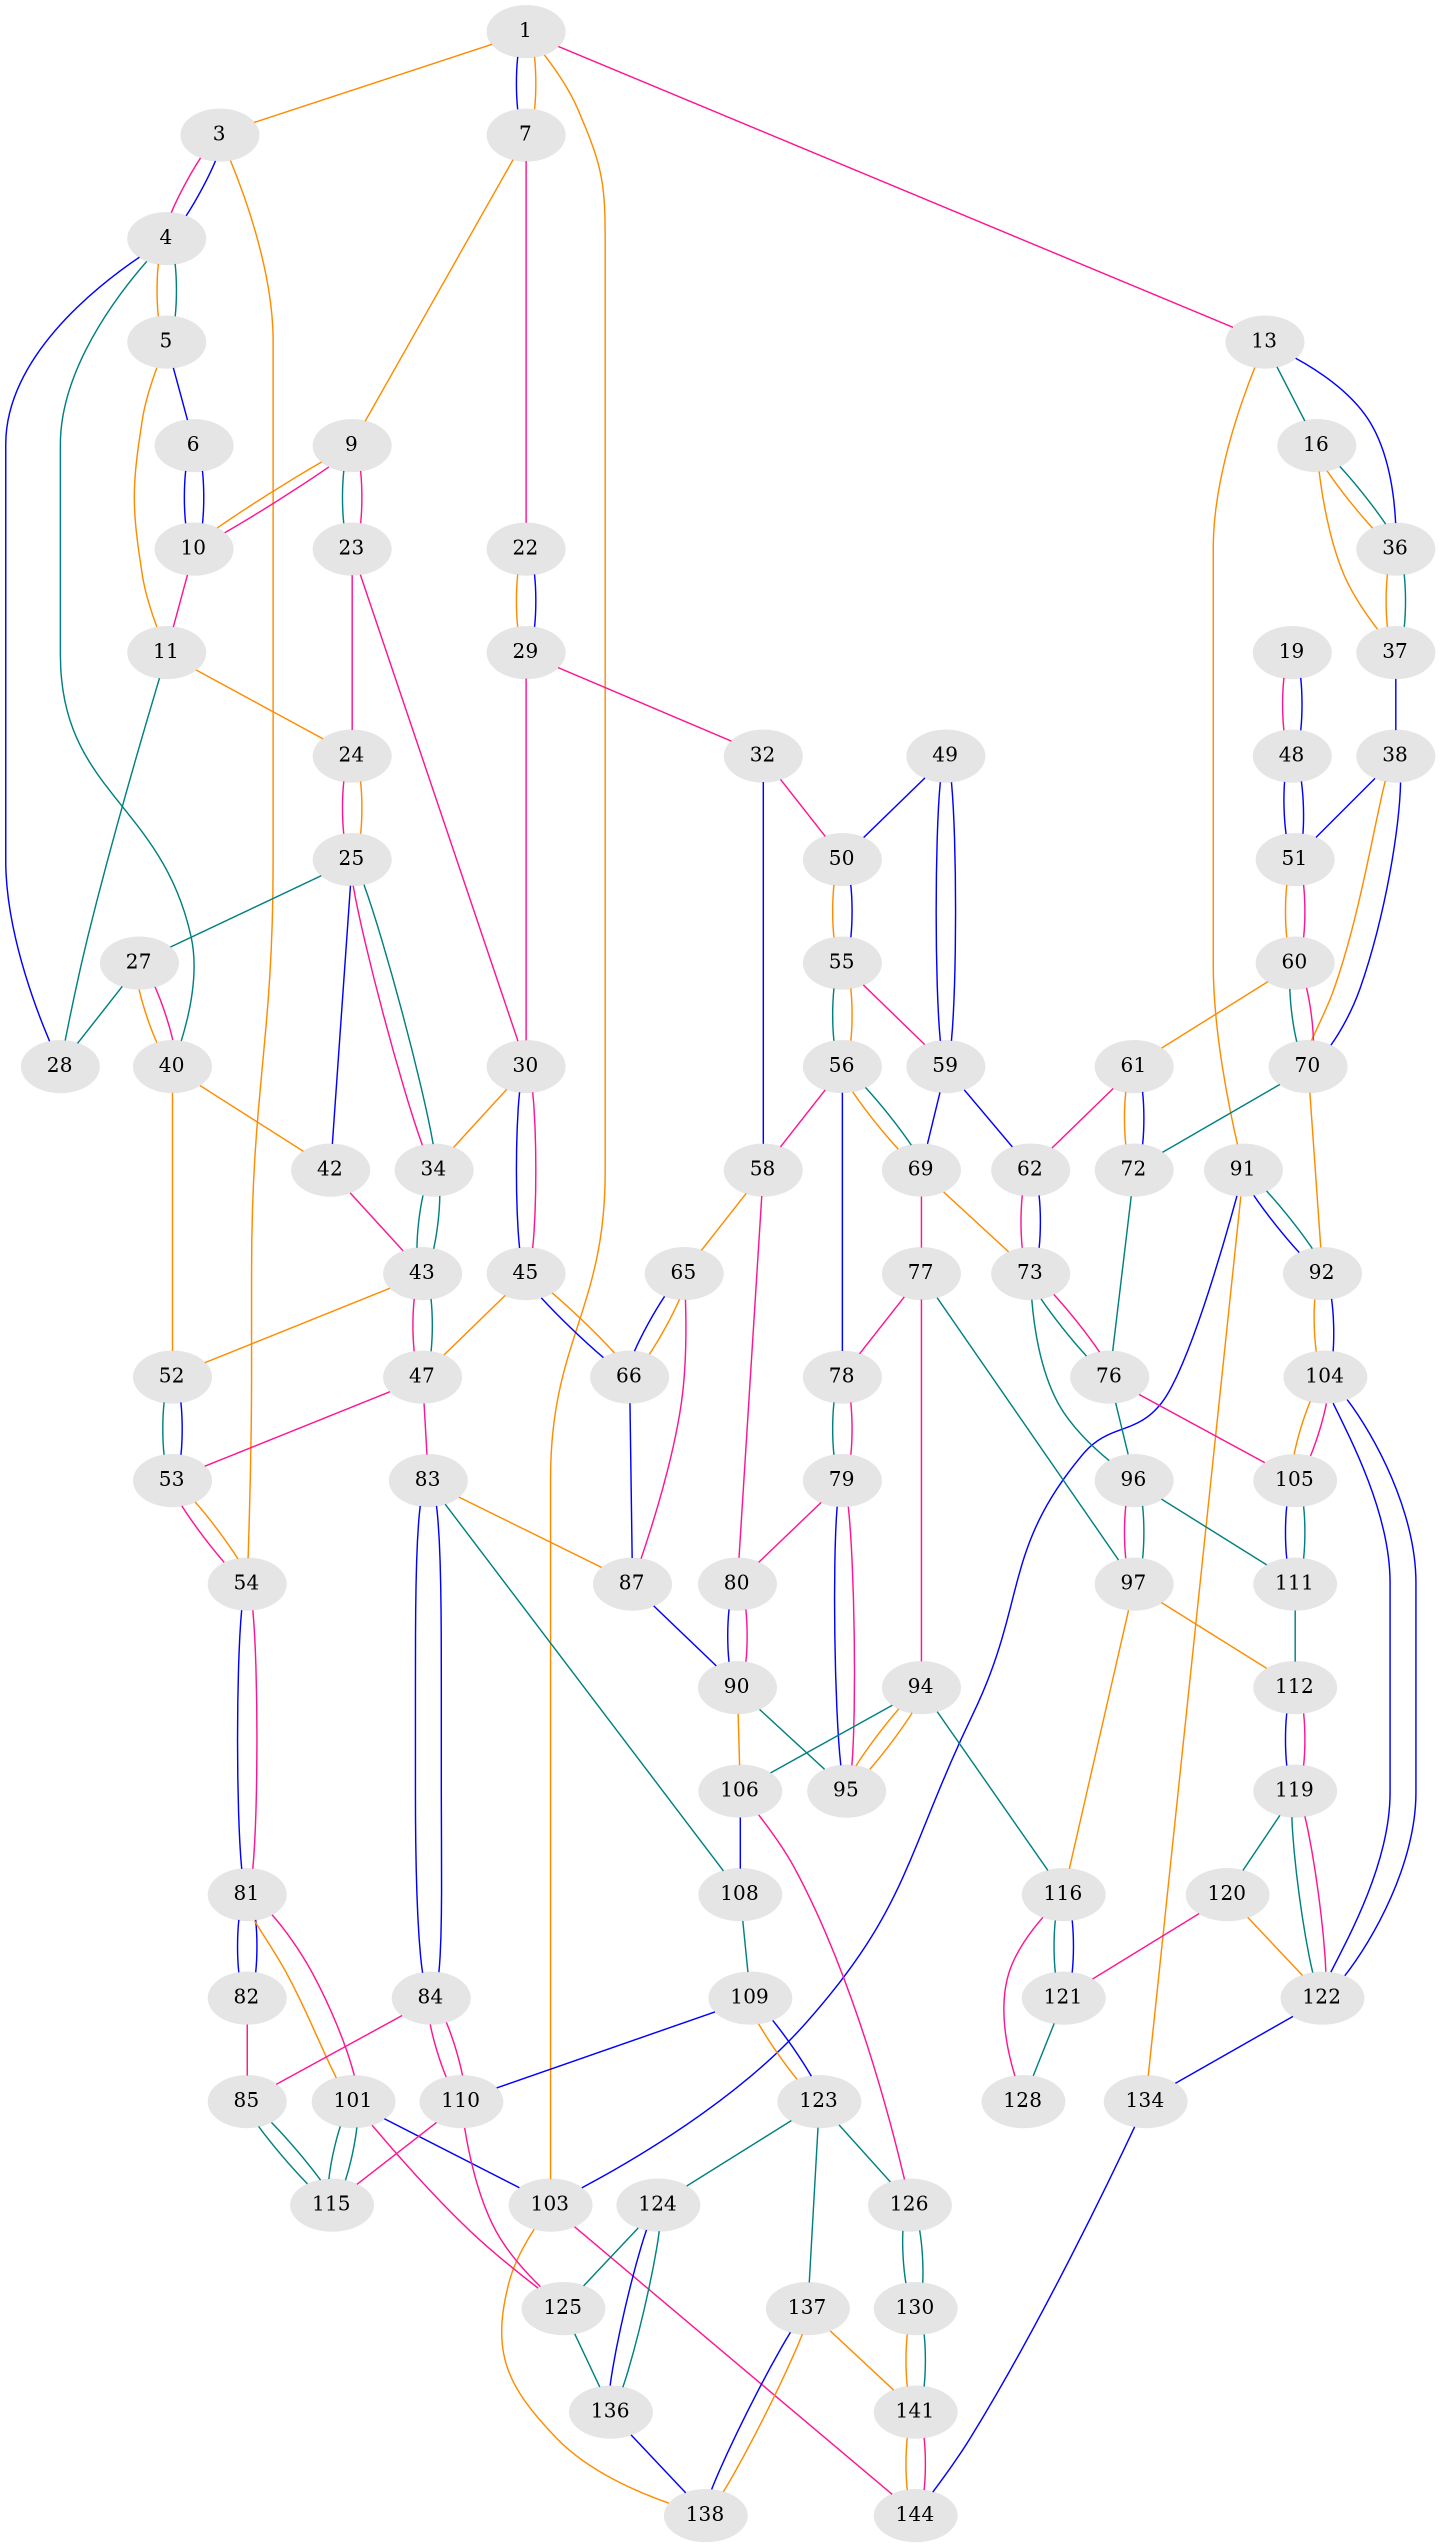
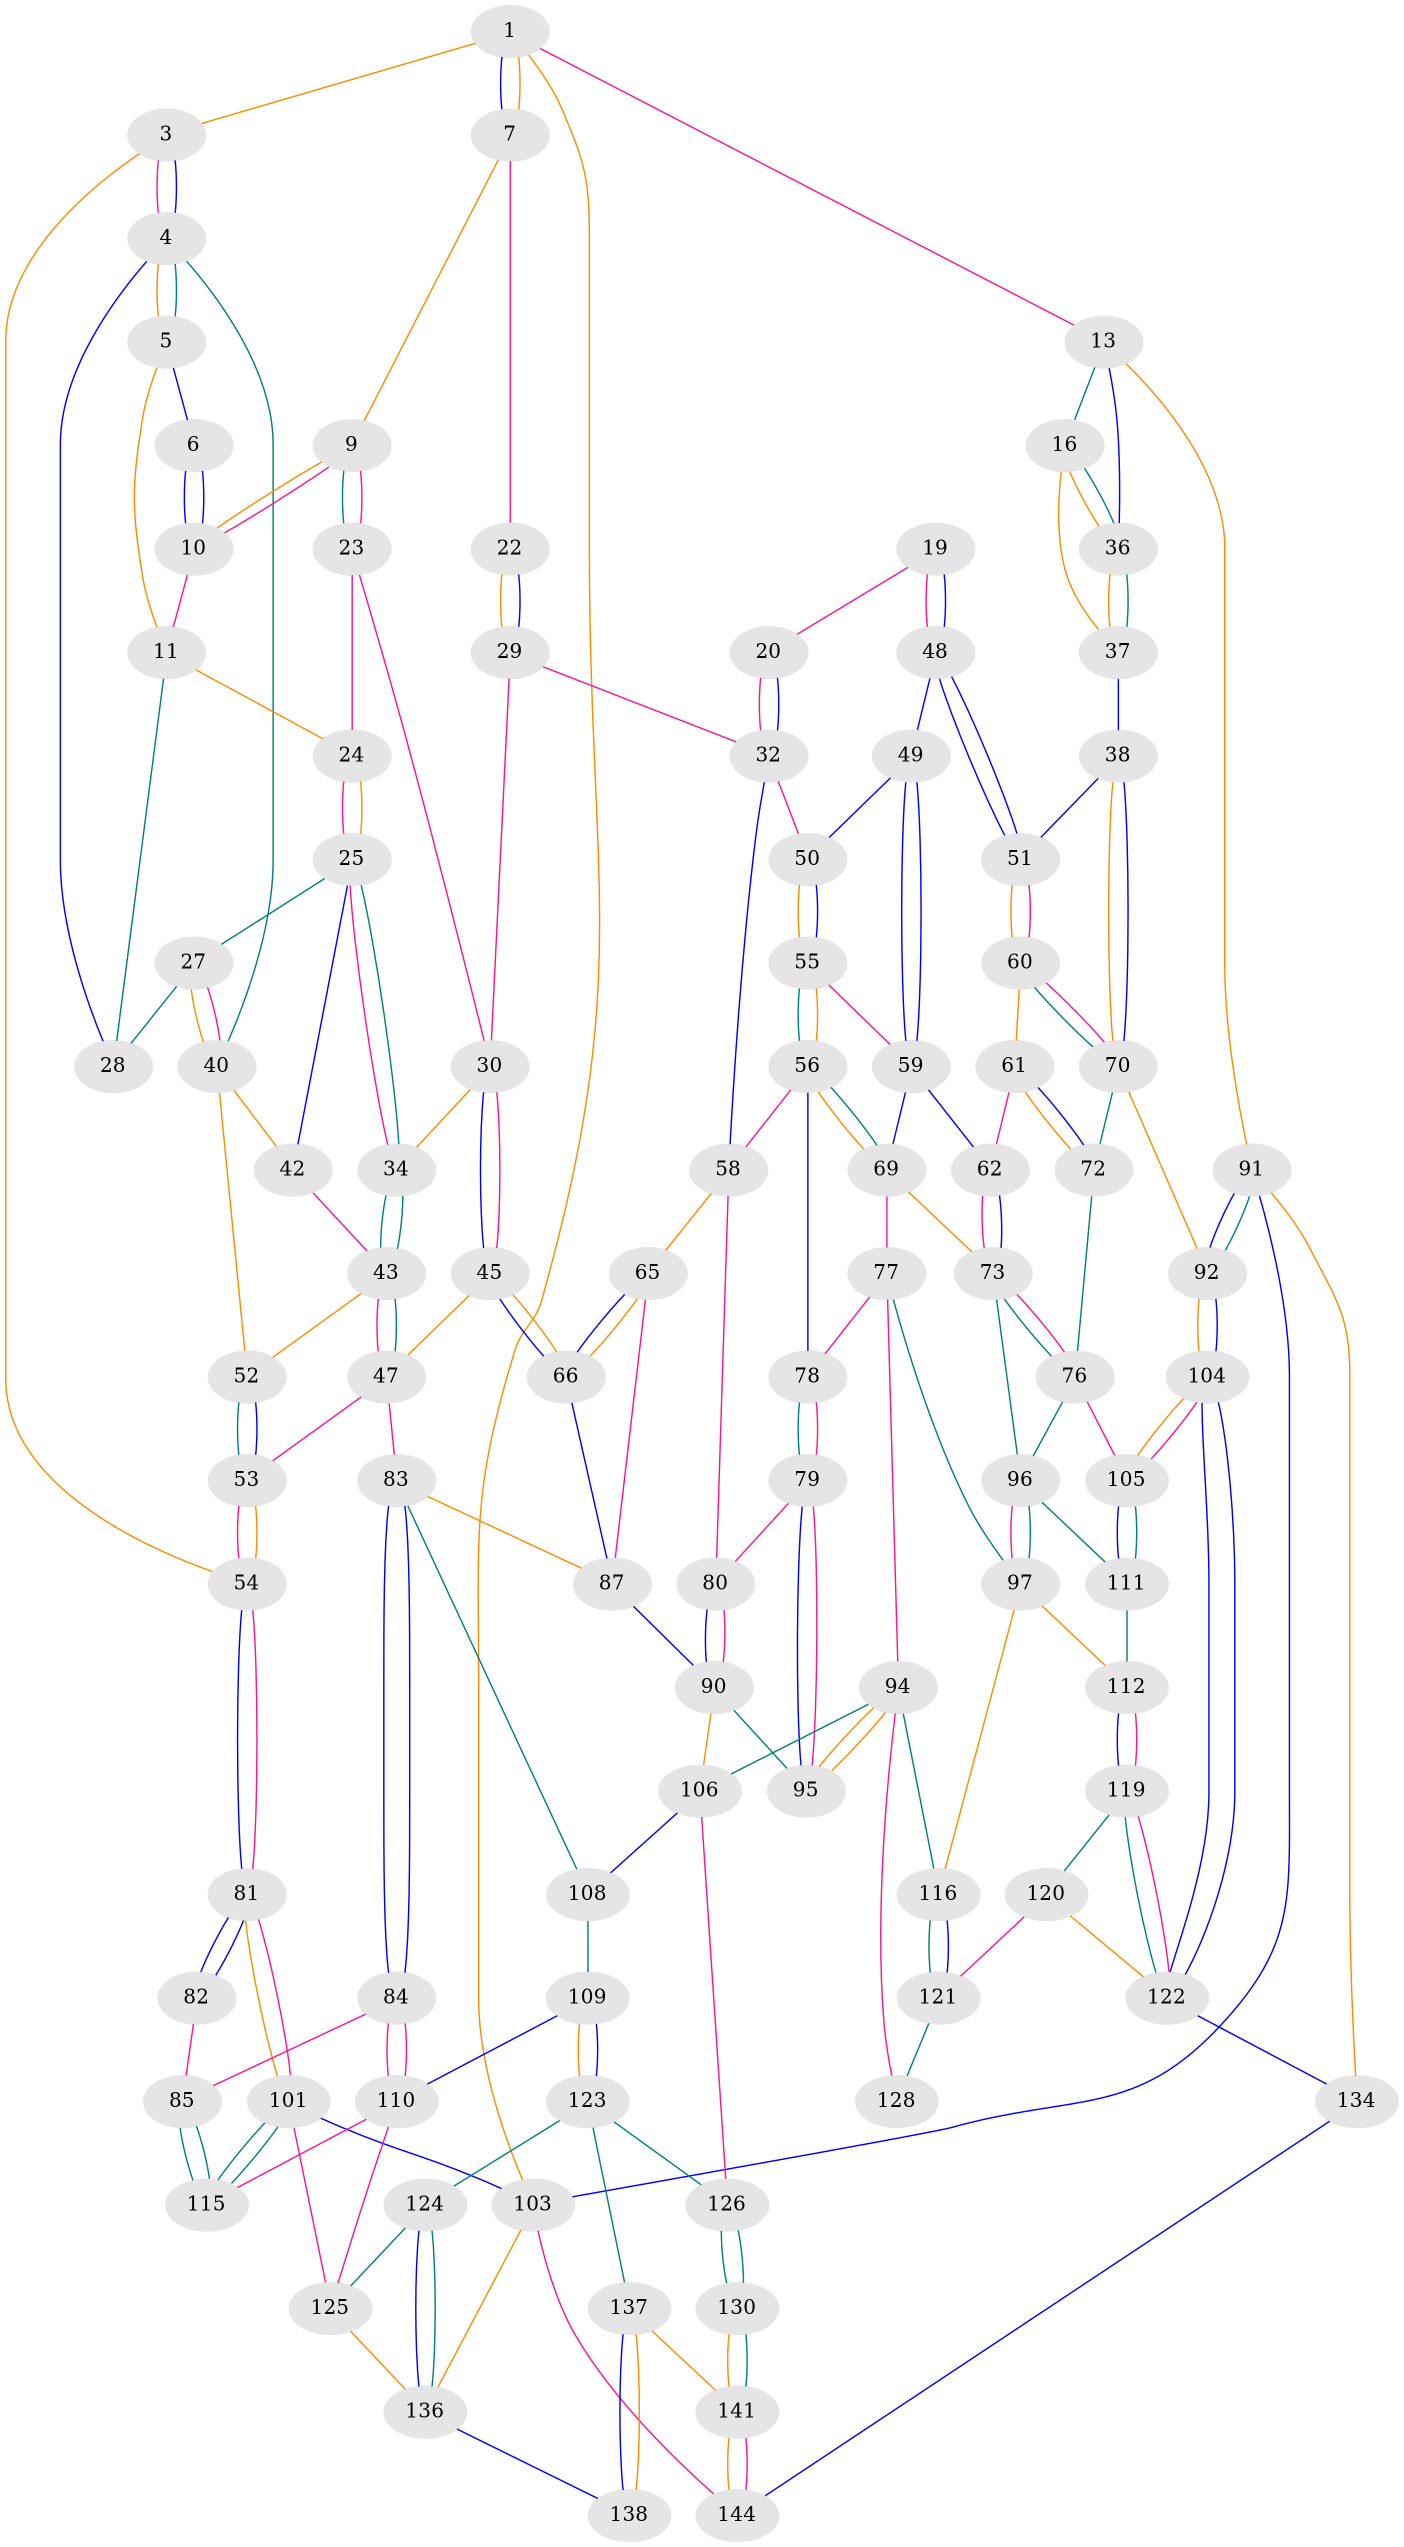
node "20": added
edge "48" -- "49": added
edge "116" -- "128": now "94" -- "128"
edge "125" -- "136": color teal -> darkorange
edge "103" -- "138": now "103" -- "136"
